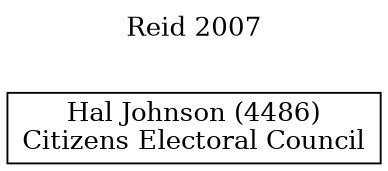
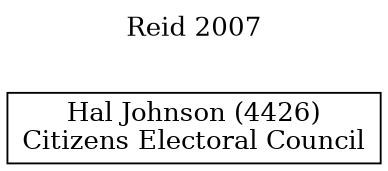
node "Hal Johnson (4486) Citizens Electoral Council": label "Hal Johnson (4486) Citizens Electoral Council" -> "Hal Johnson (4426) Citizens Electoral Council"
